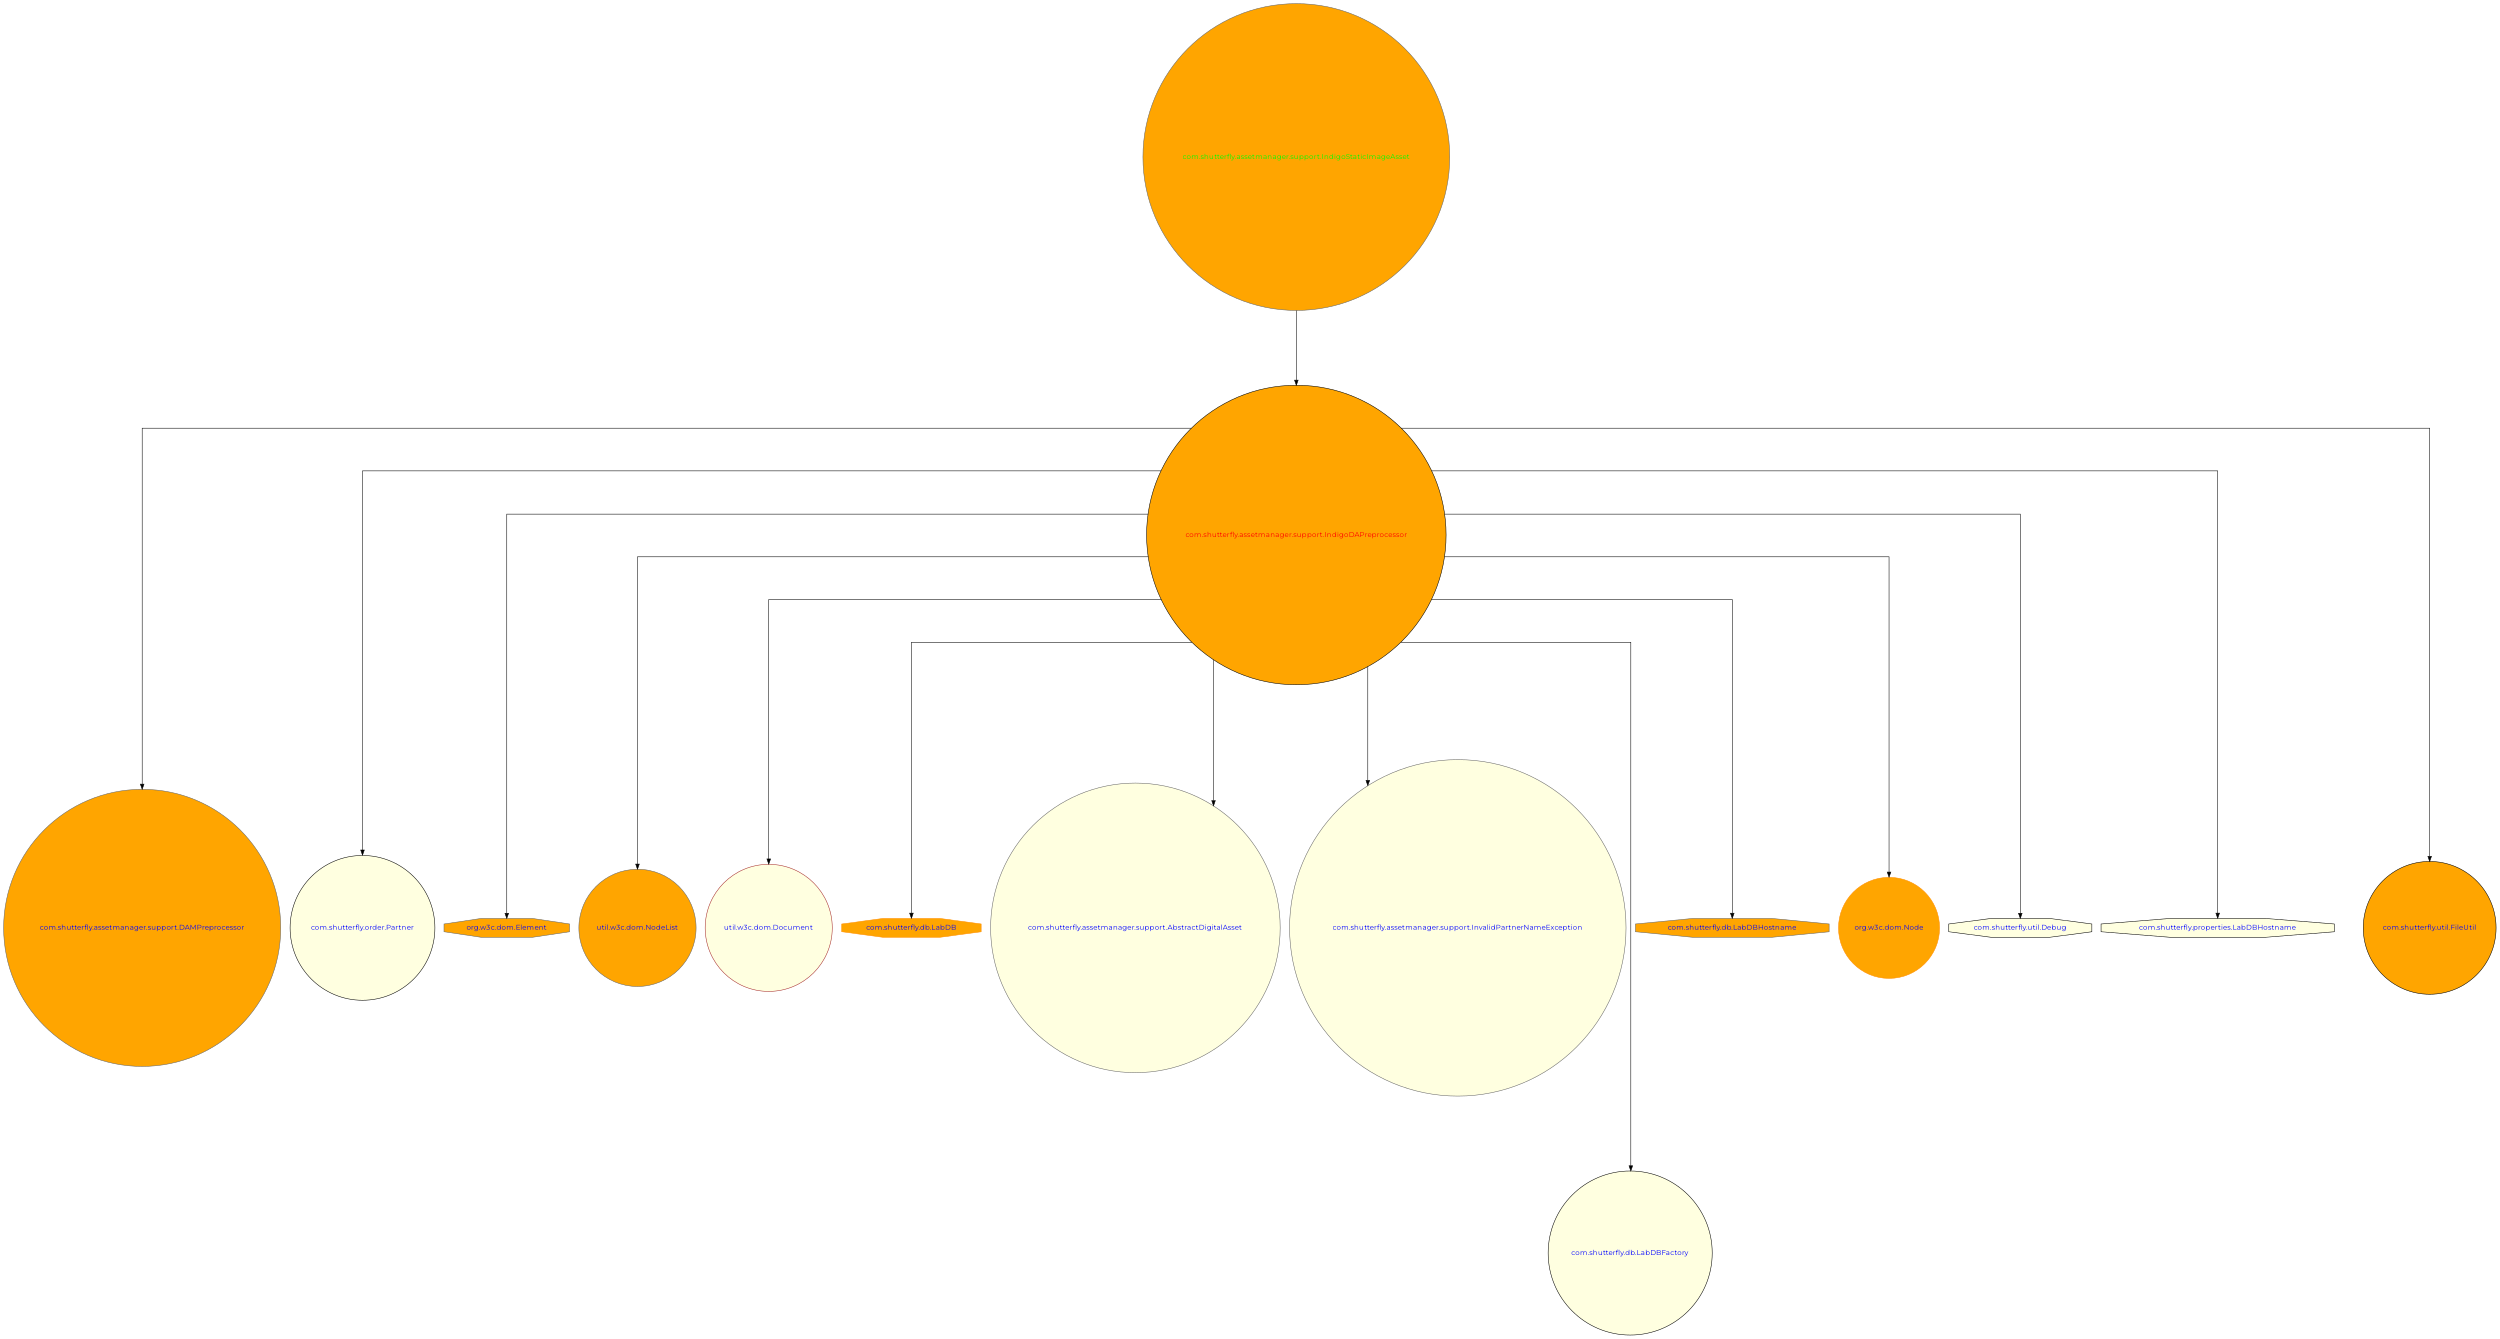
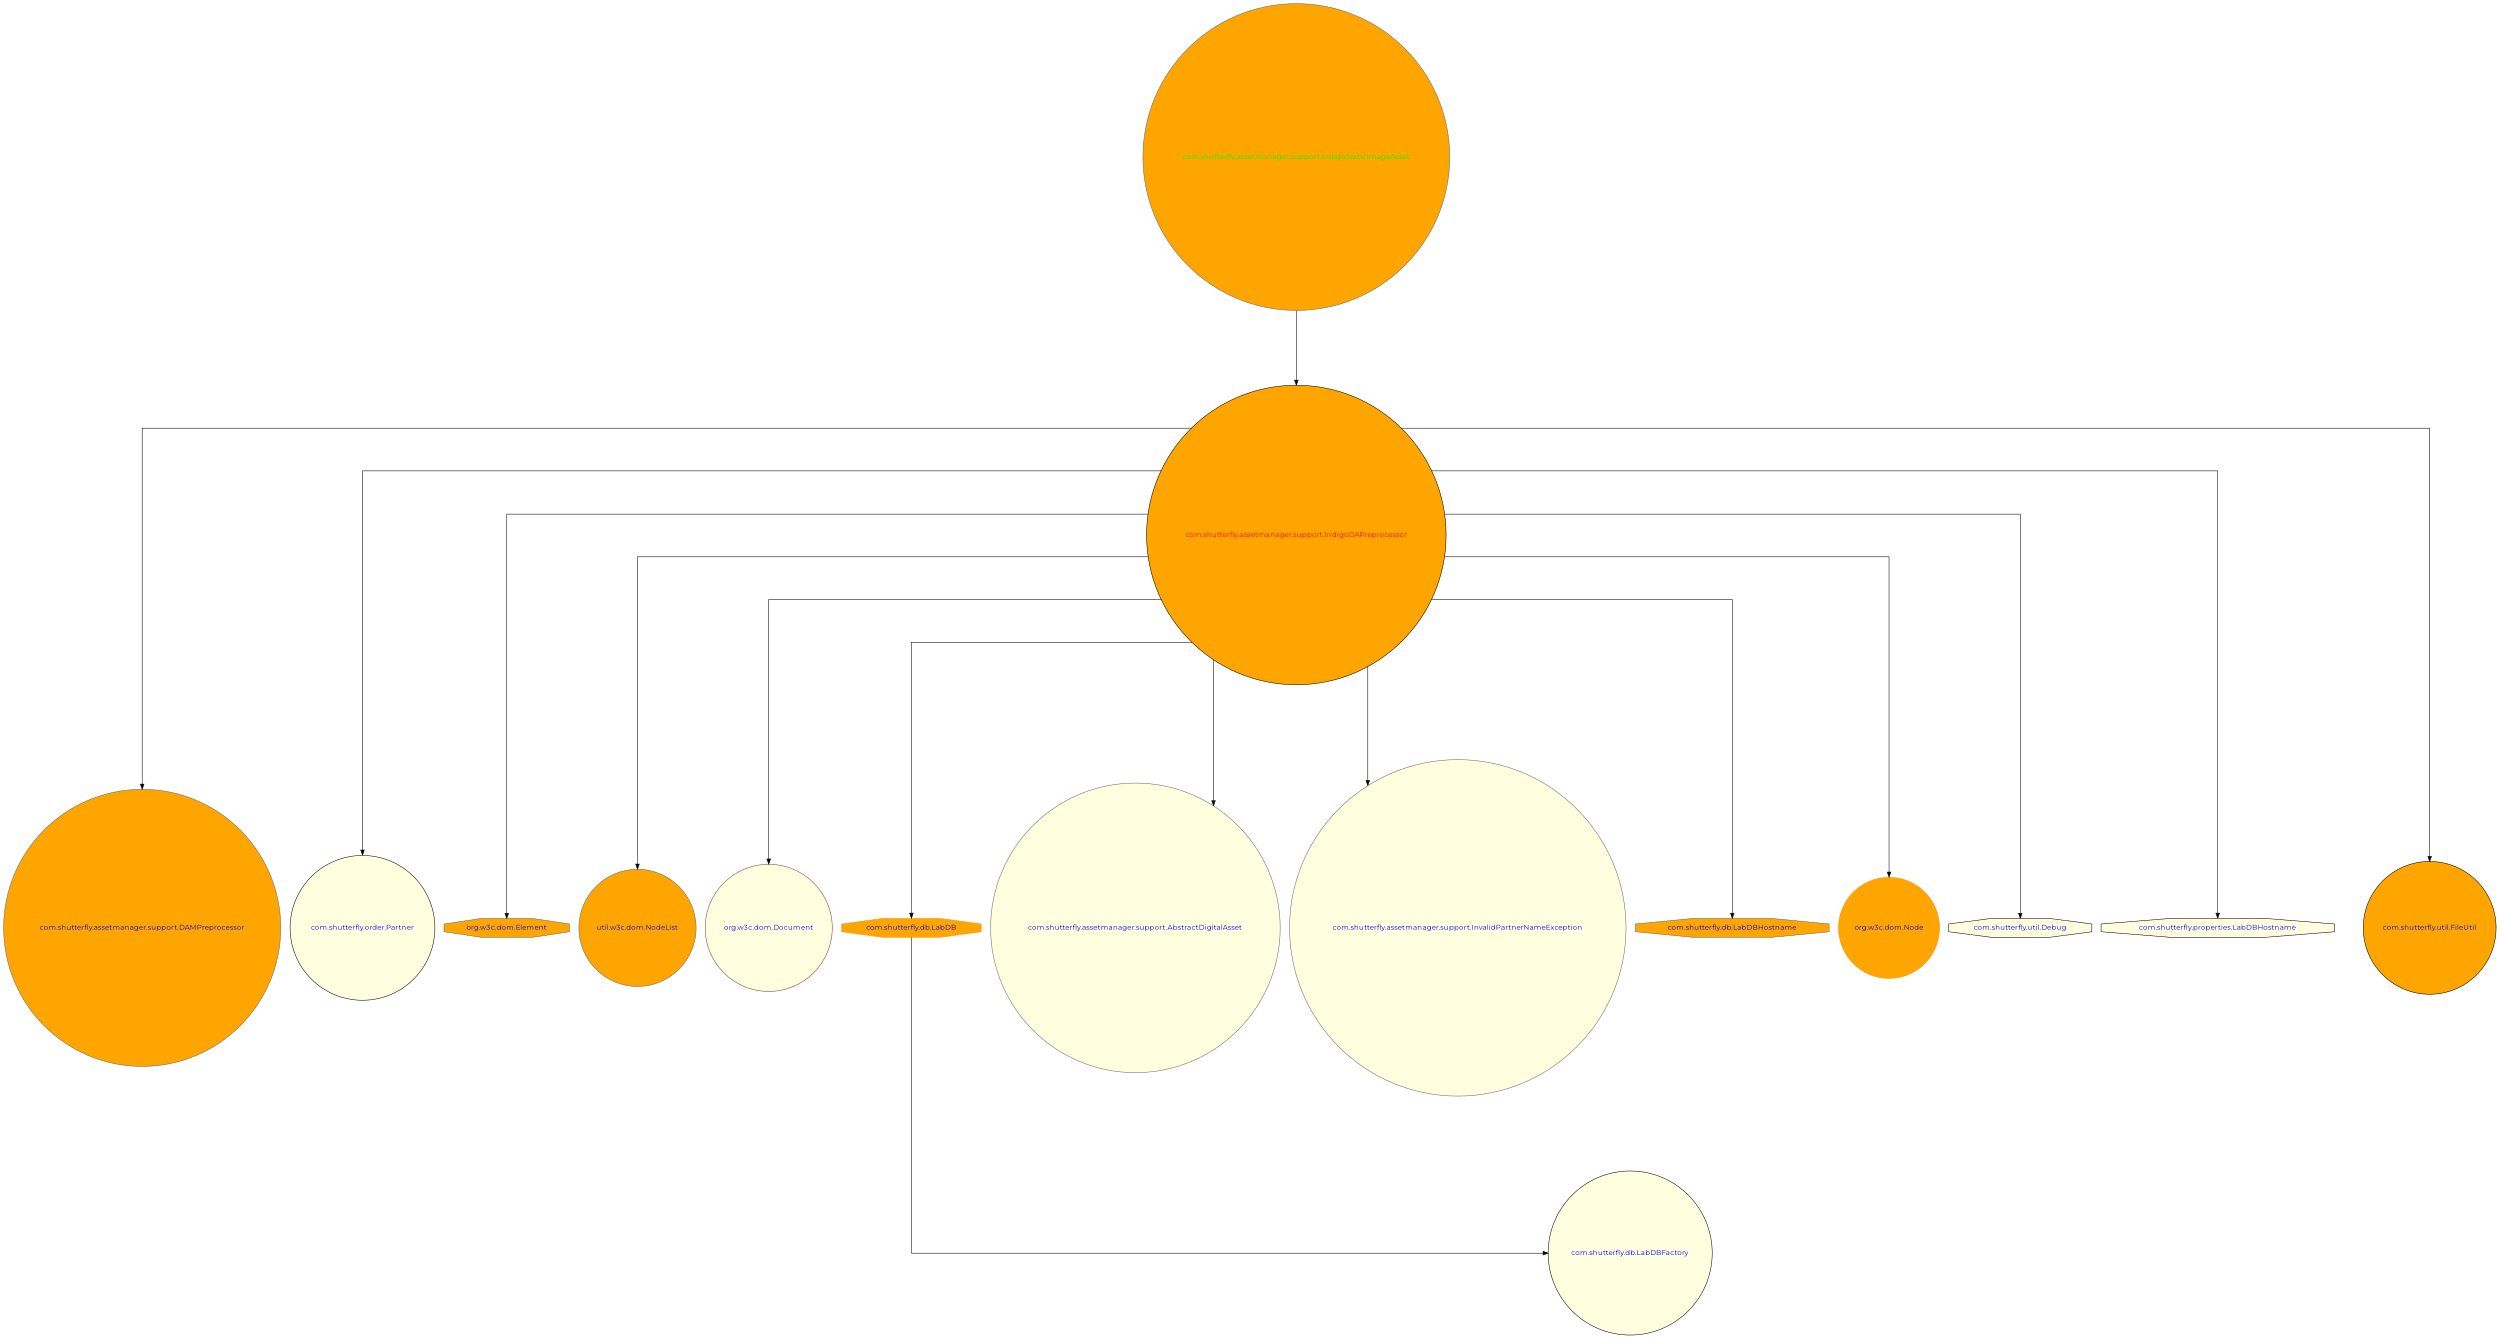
edge "com.shutterfly.assetmanager.support.IndigoDAPreprocessor" -> "com.shutterfly.db.LabDBFactory": now "com.shutterfly.db.LabDB" -> "com.shutterfly.db.LabDBFactory"
node "util.w3c.dom.Document": label "util.w3c.dom.Document" -> "org.w3c.dom.Document"
